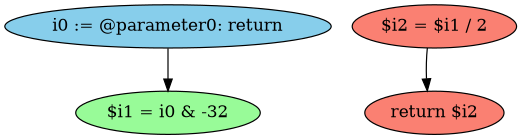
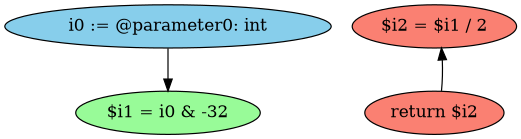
node "i0 := @parameter0: return": label "i0 := @parameter0: return" -> "i0 := @parameter0: int"
edge "$i2 = $i1 / 2" -> "return $i2": reversed
